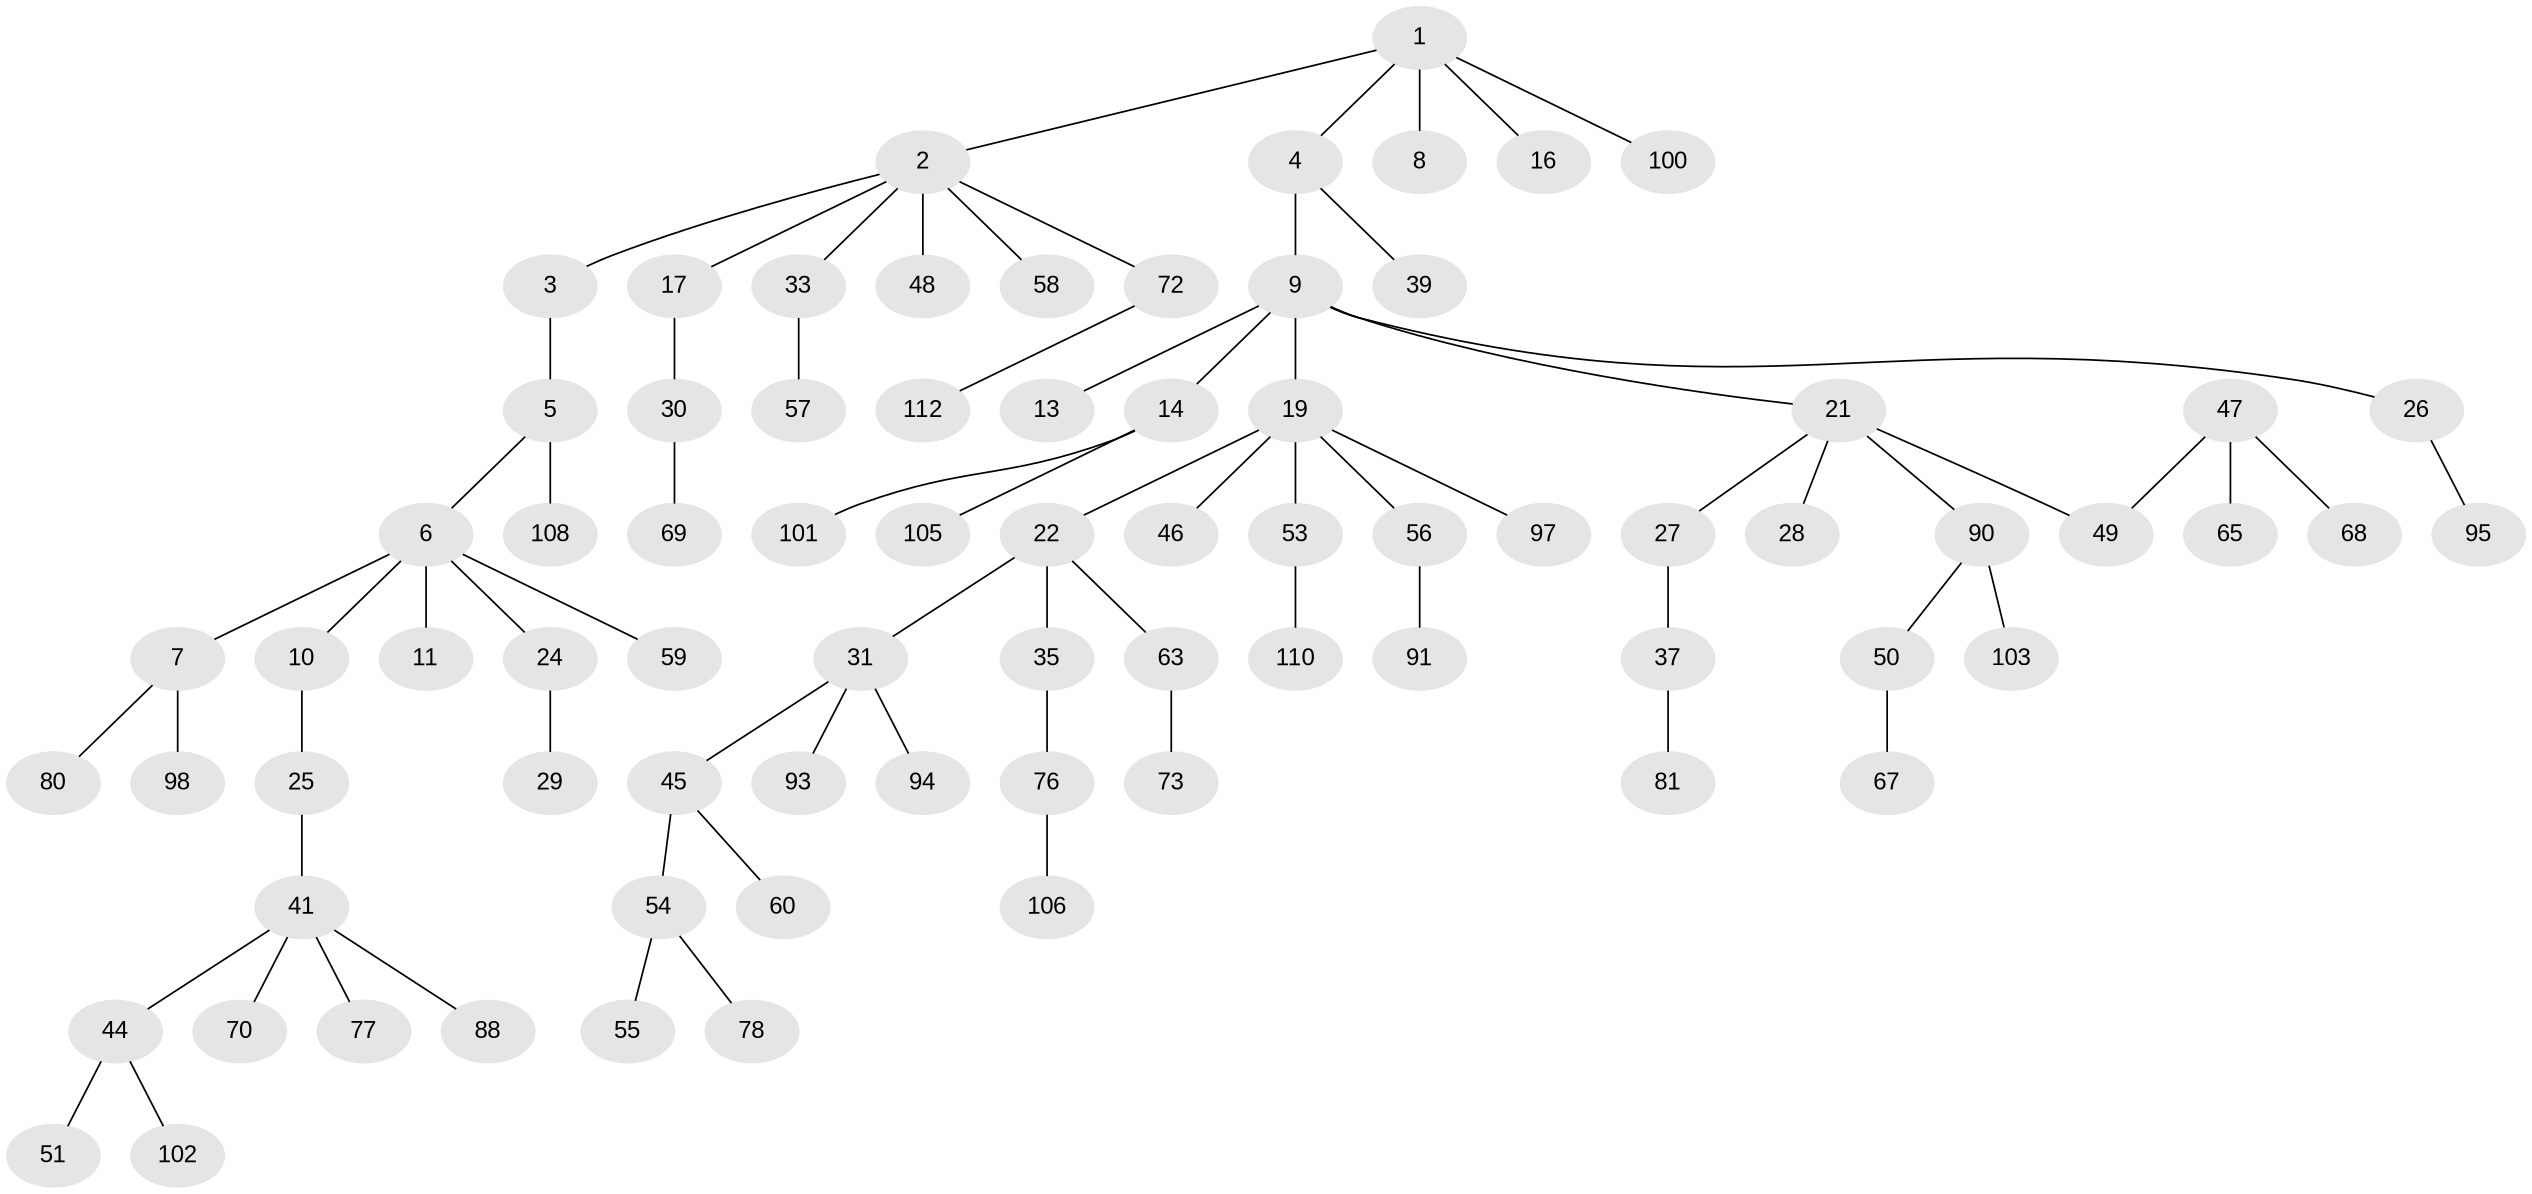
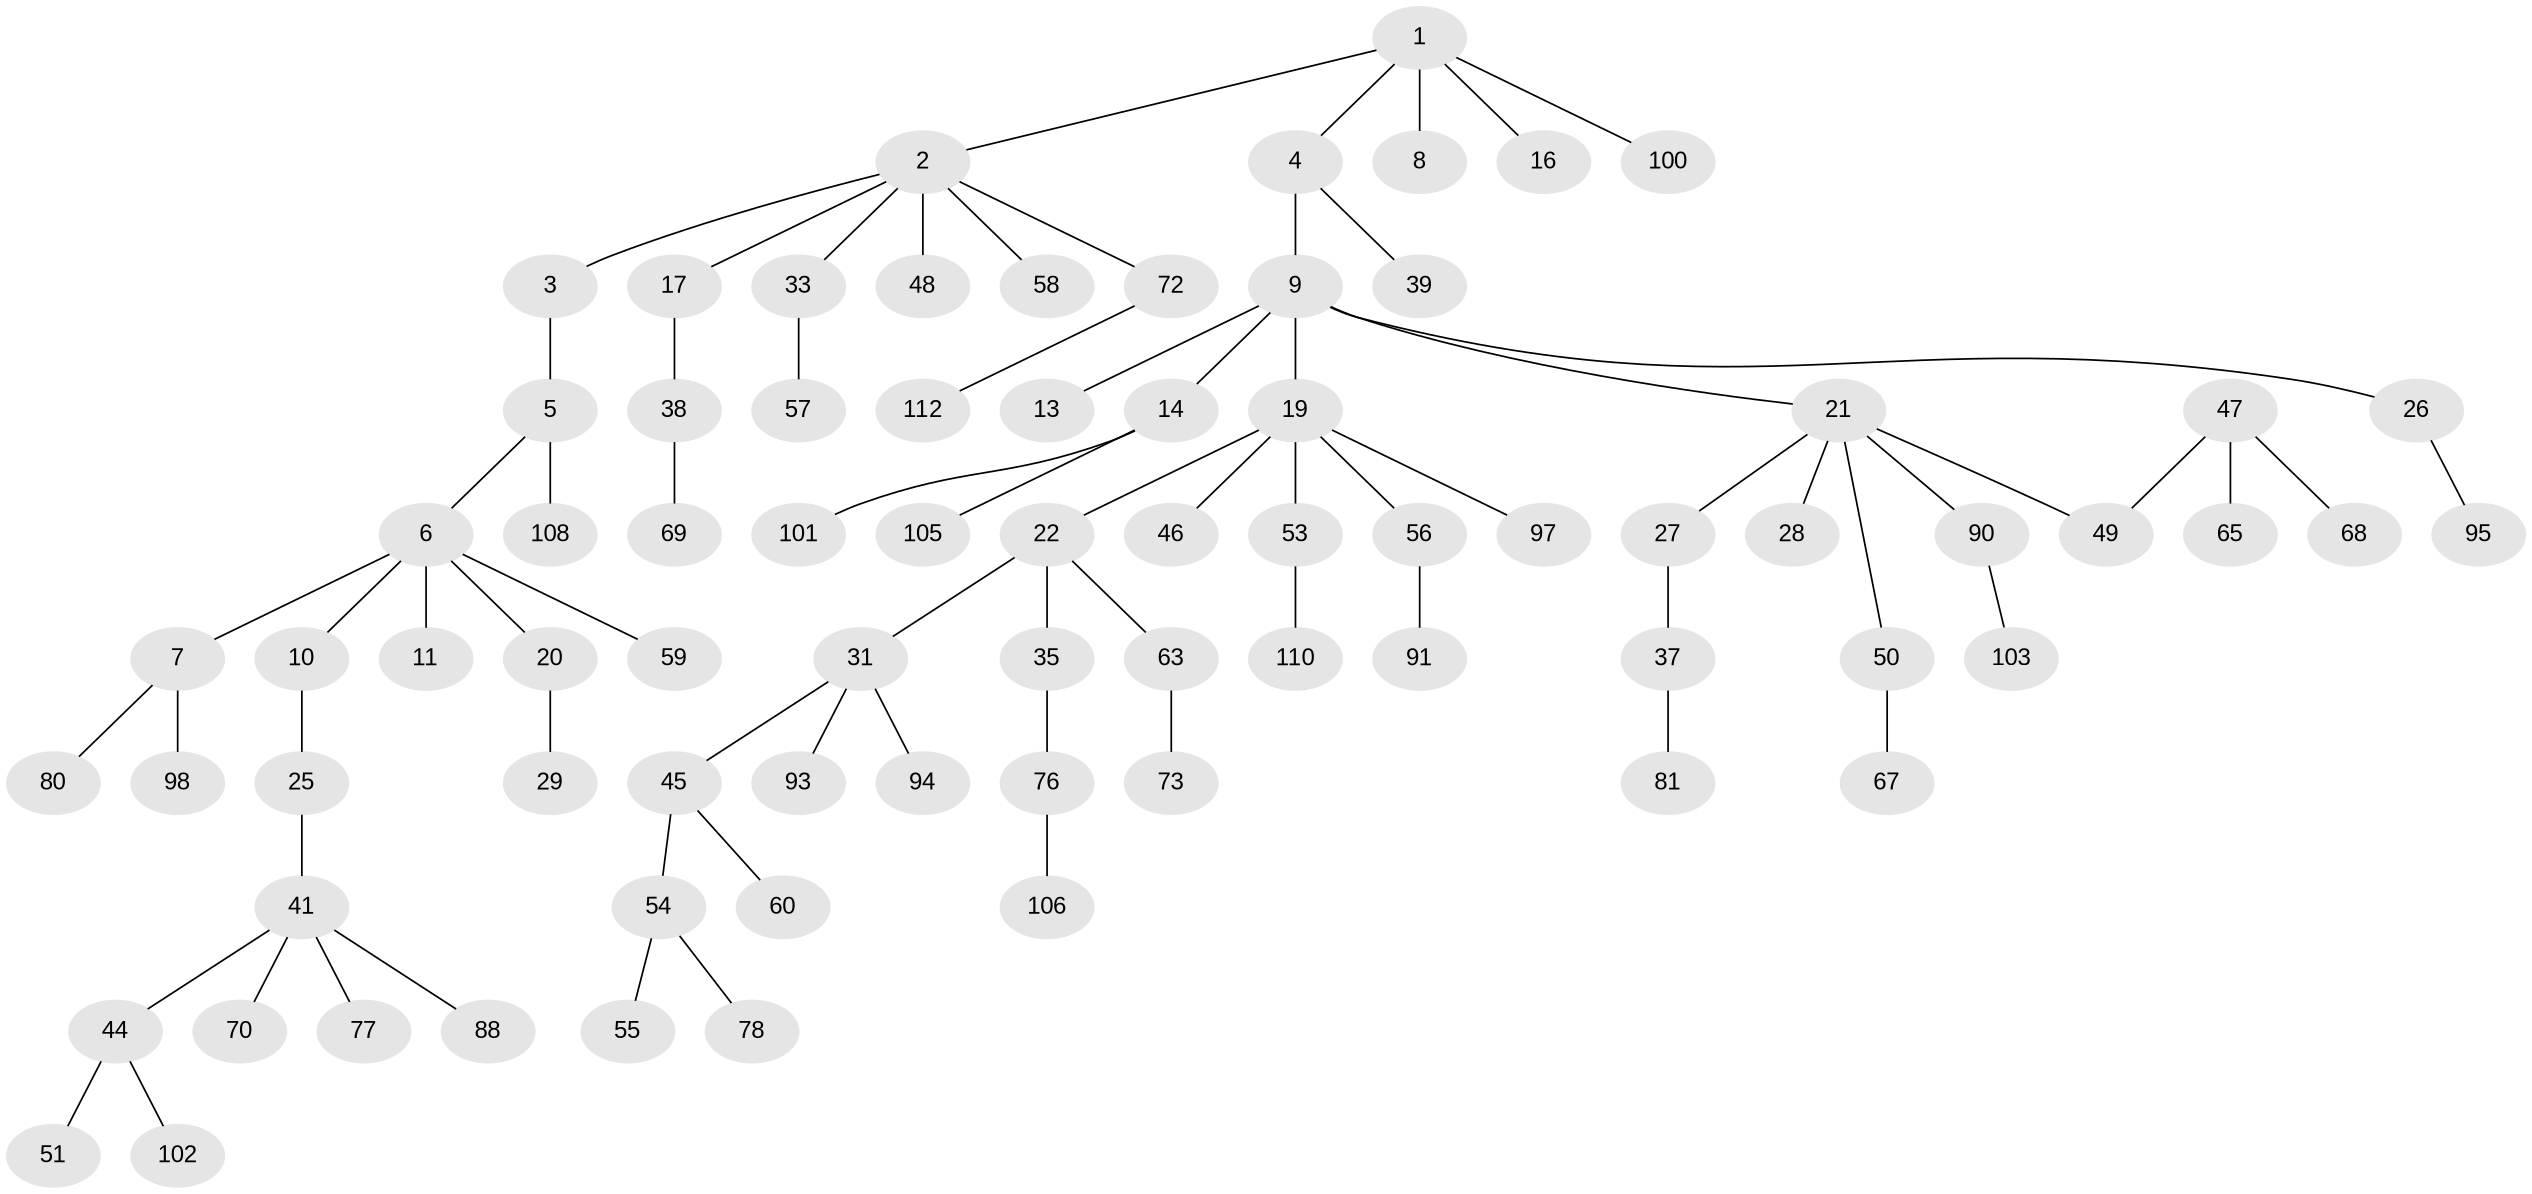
node "30": label "30" -> "38"
edge "90" -- "50": now "21" -- "50"
node "24": label "24" -> "20"
